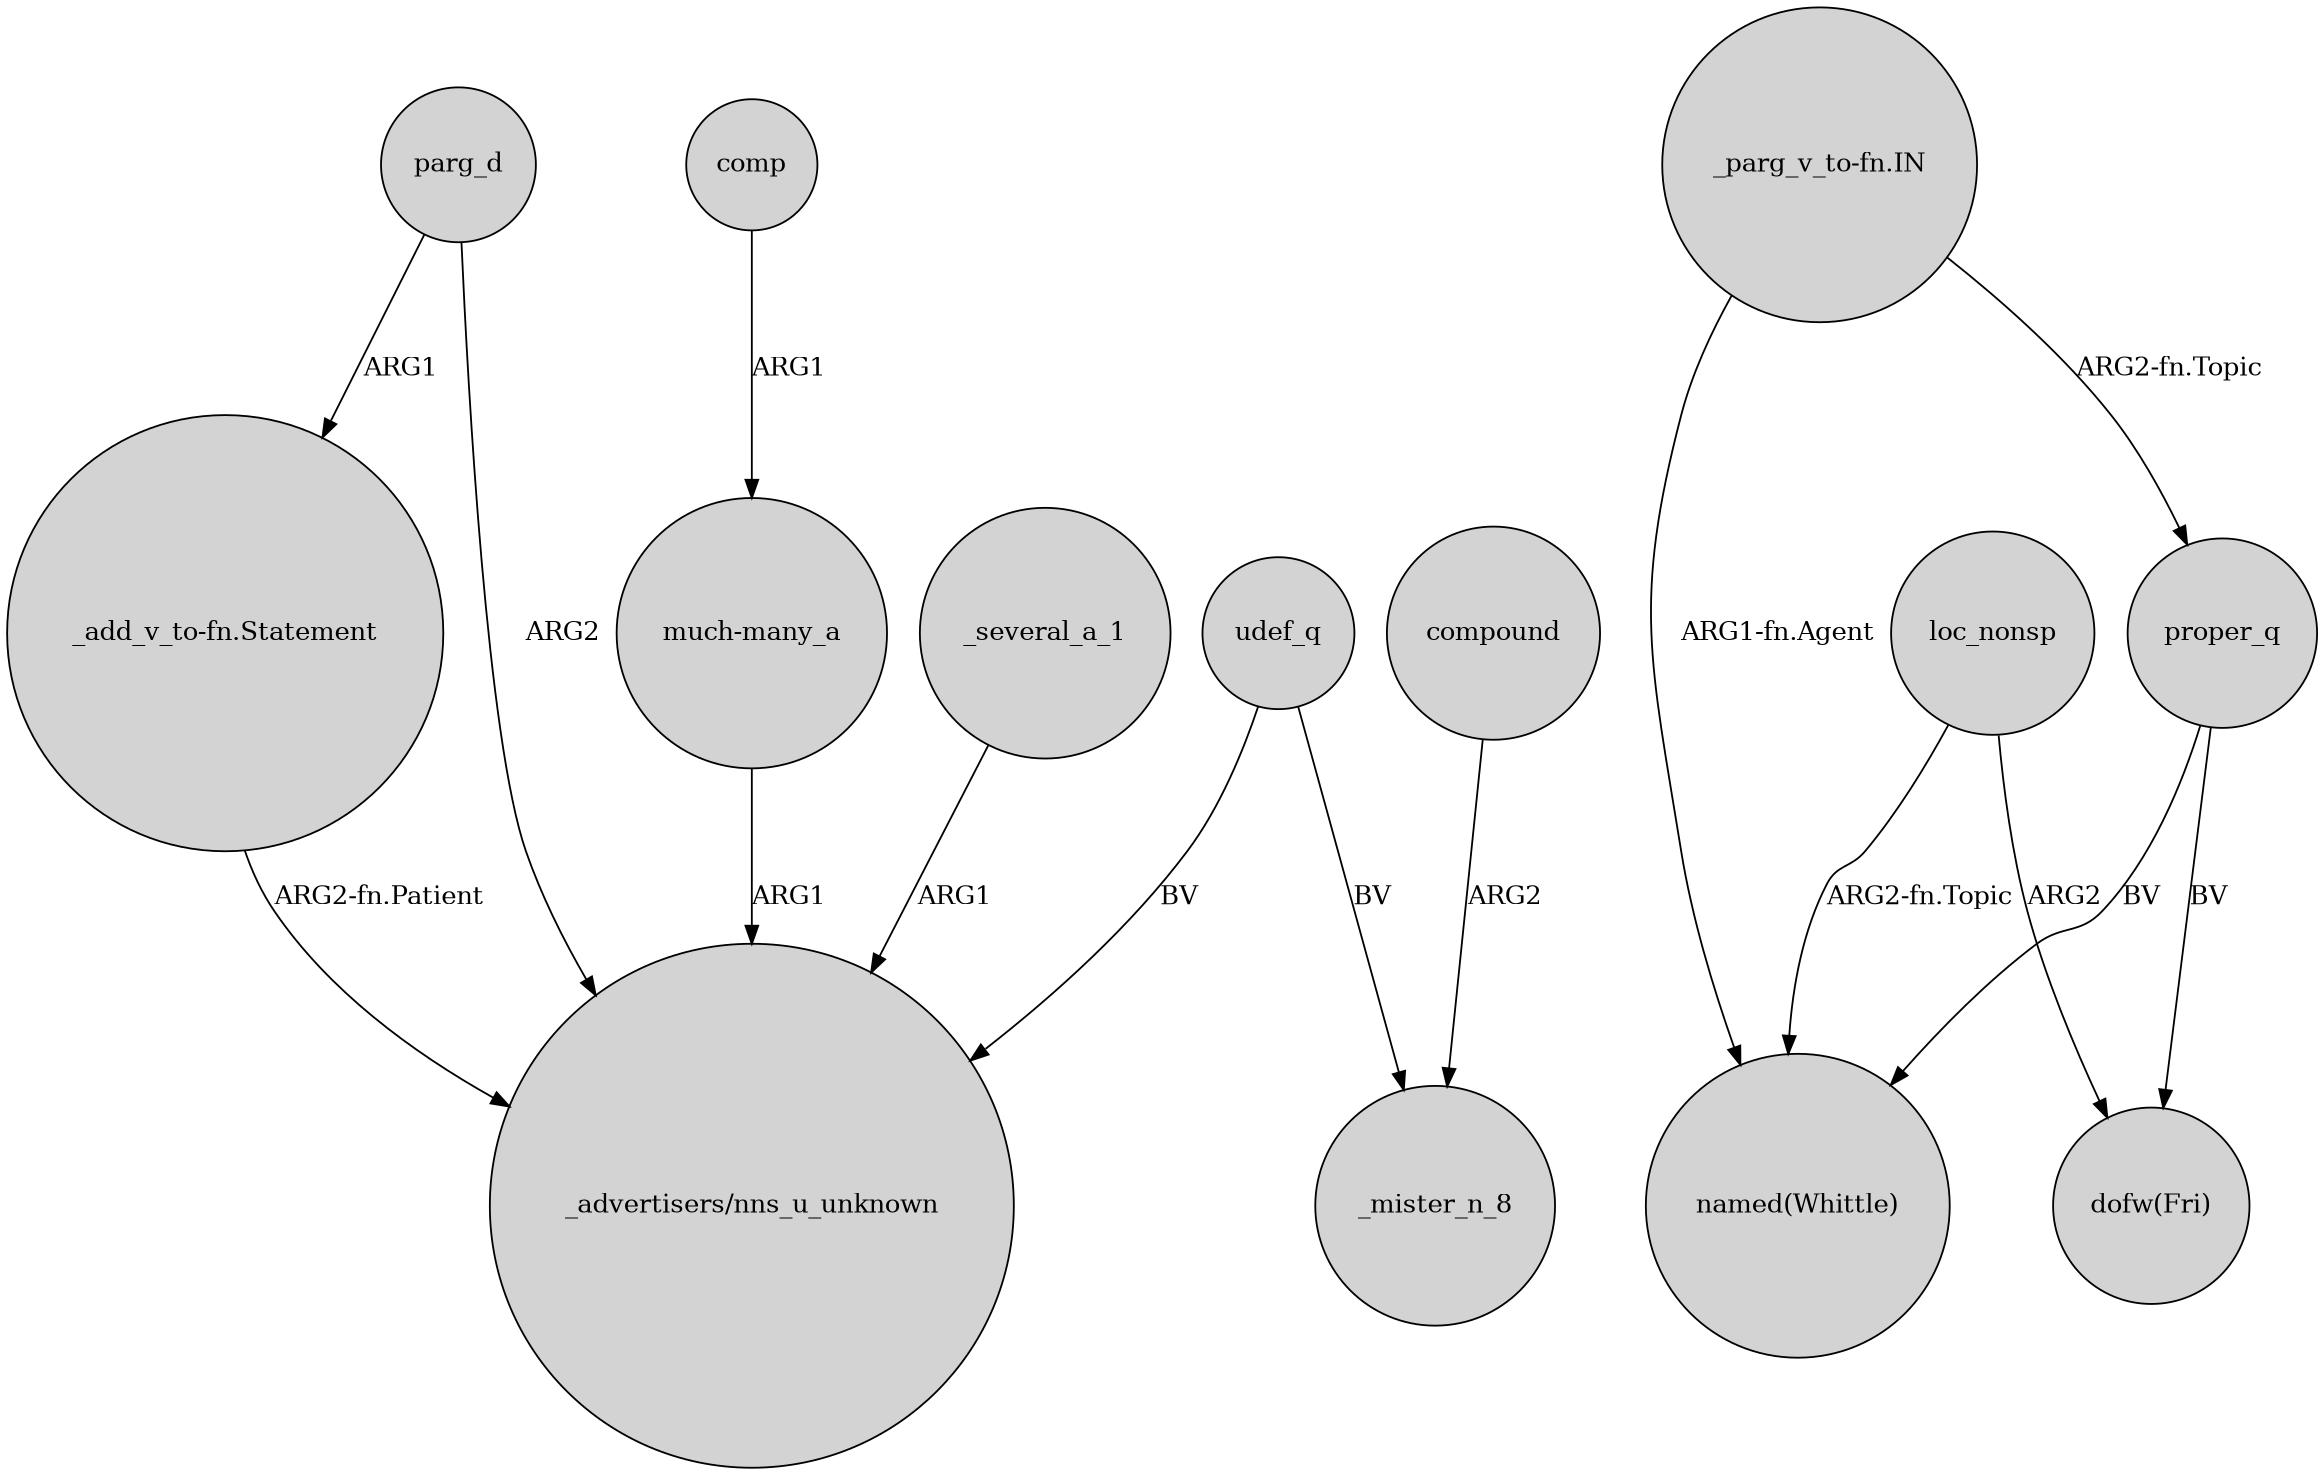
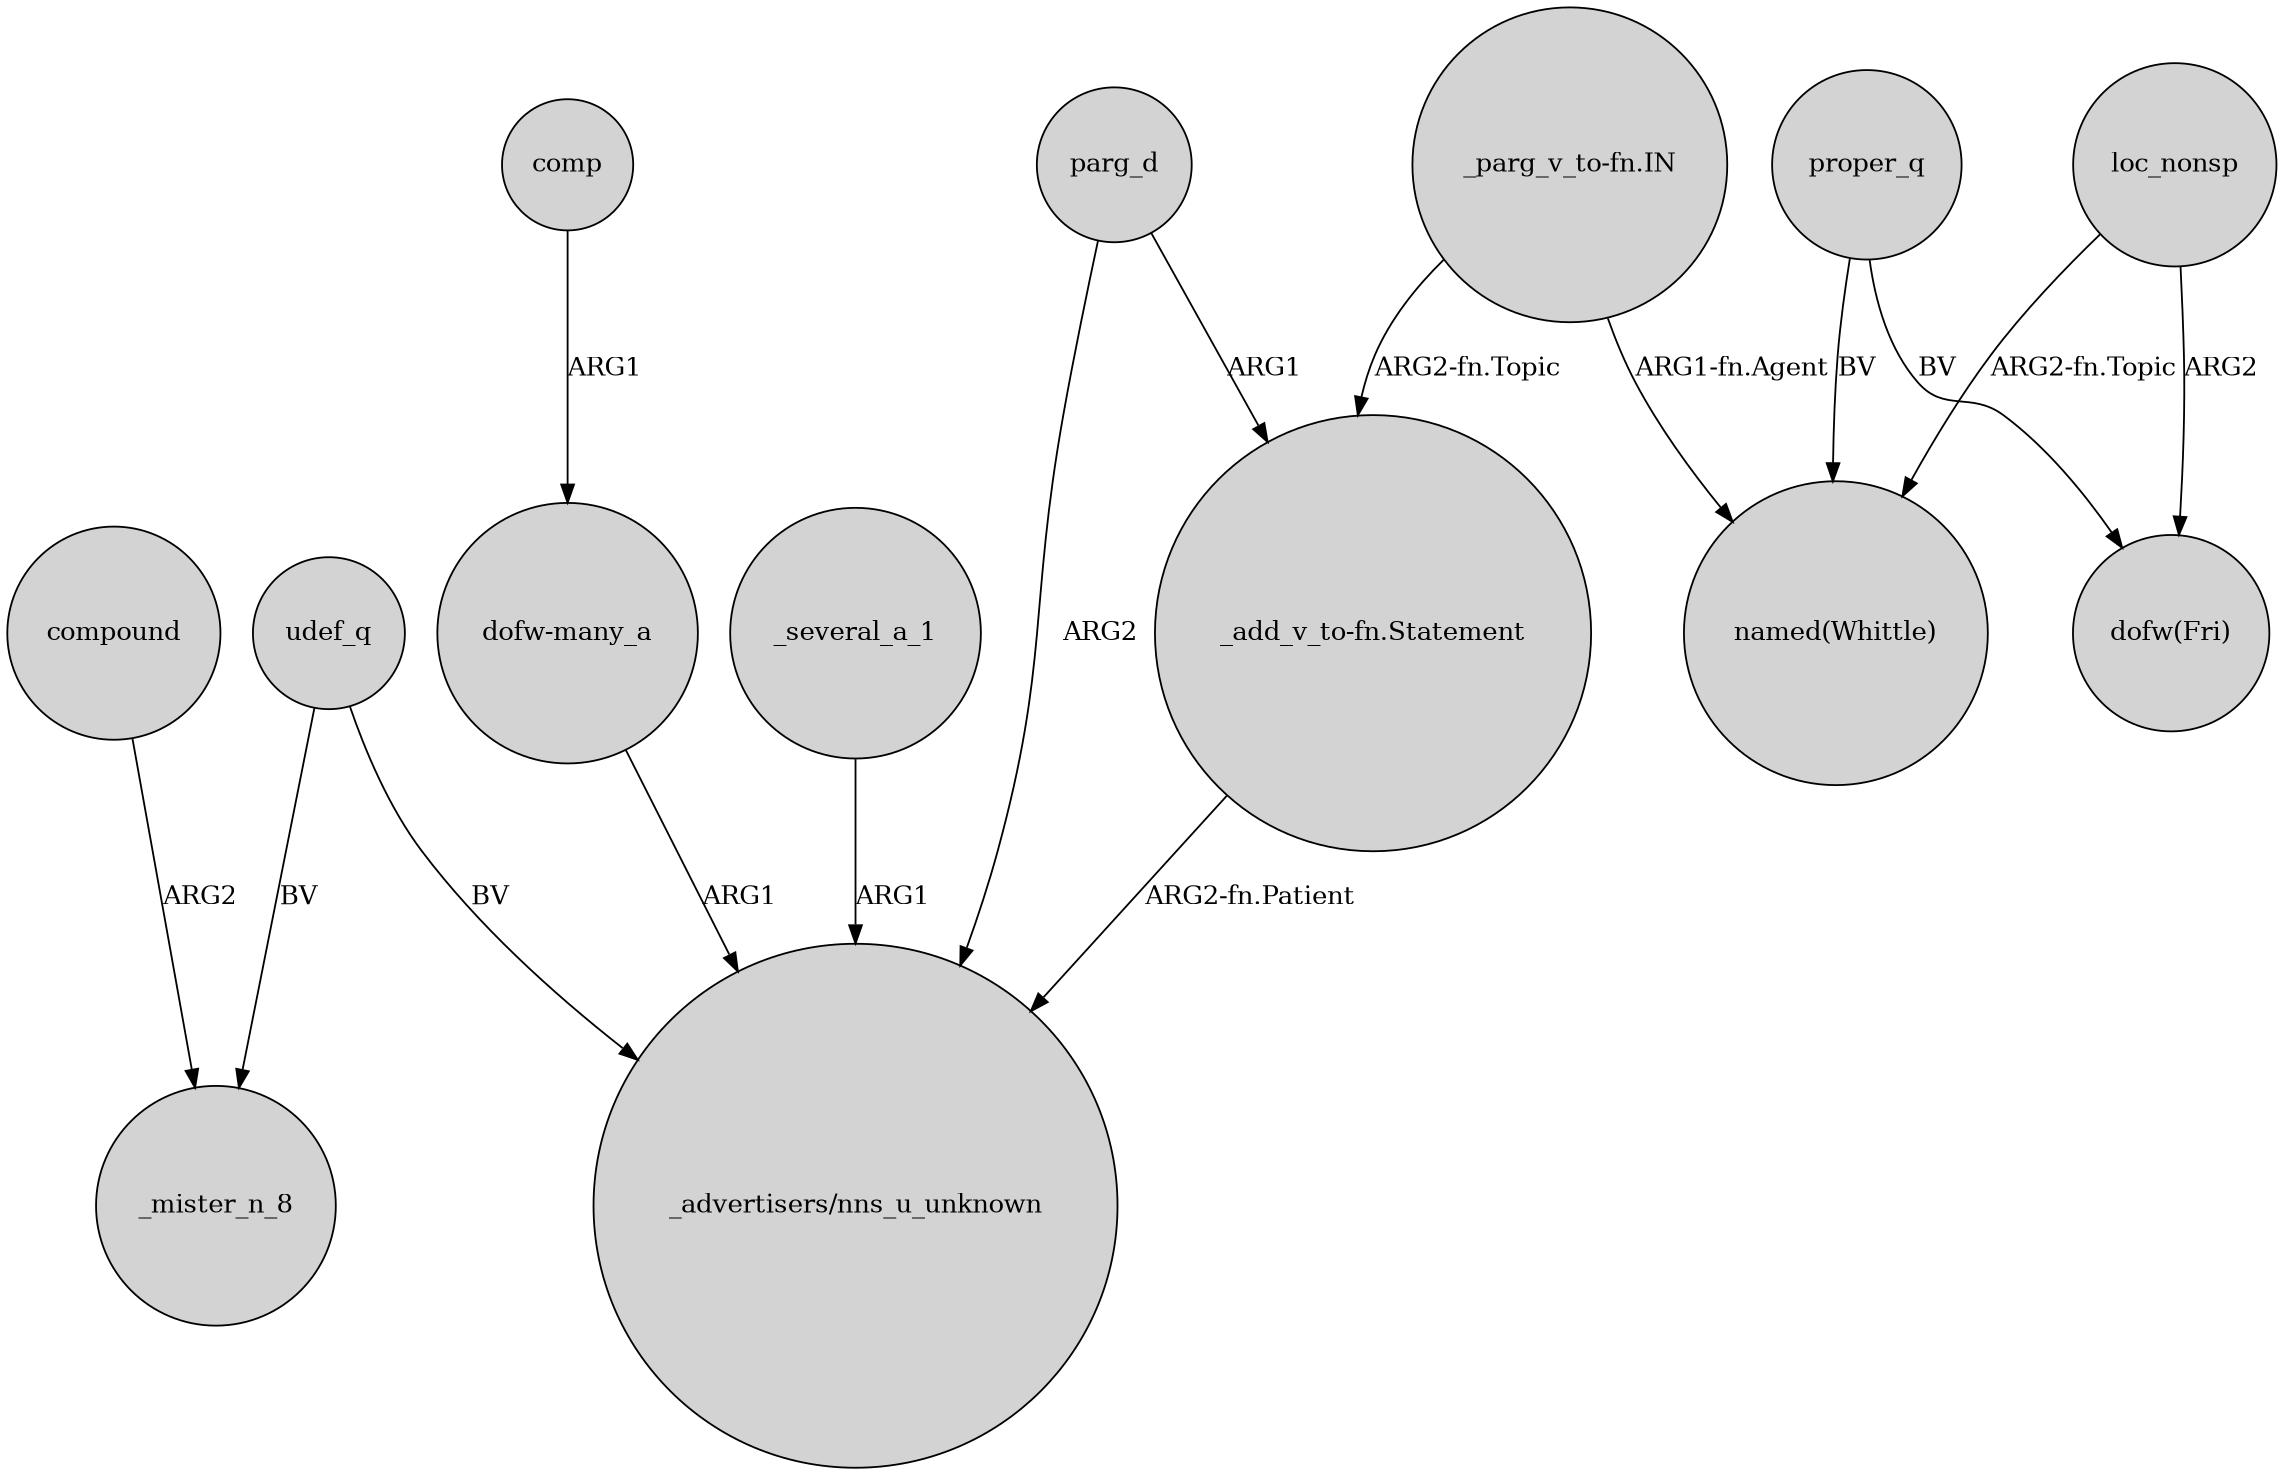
edge "_parg_v_to-fn.IN" -> "proper_q": now "_parg_v_to-fn.IN" -> "_add_v_to-fn.Statement"
node "much-many_a": label "much-many_a" -> "dofw-many_a"
